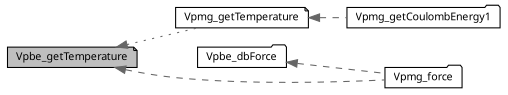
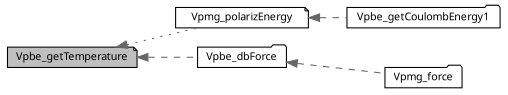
node "Vpmg_getTemperature": label "Vpmg_getTemperature" -> "Vpmg_polarizEnergy"
node "Vpmg_getCoulombEnergy1": label "Vpmg_getCoulombEnergy1" -> "Vpbe_getCoulombEnergy1"
edge "Vpmg_force" -> "Vpbe_getTemperature": now "Vpbe_dbForce" -> "Vpbe_getTemperature"
